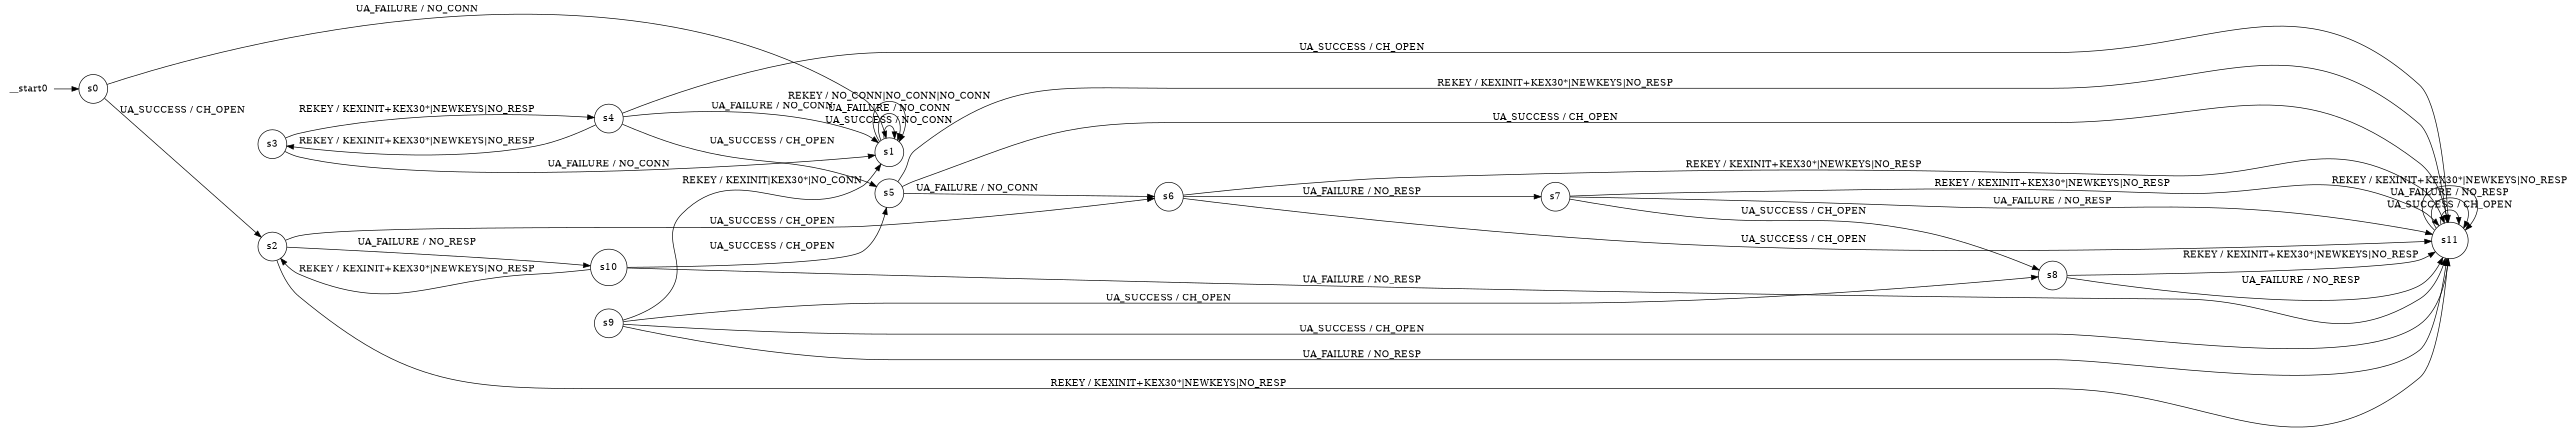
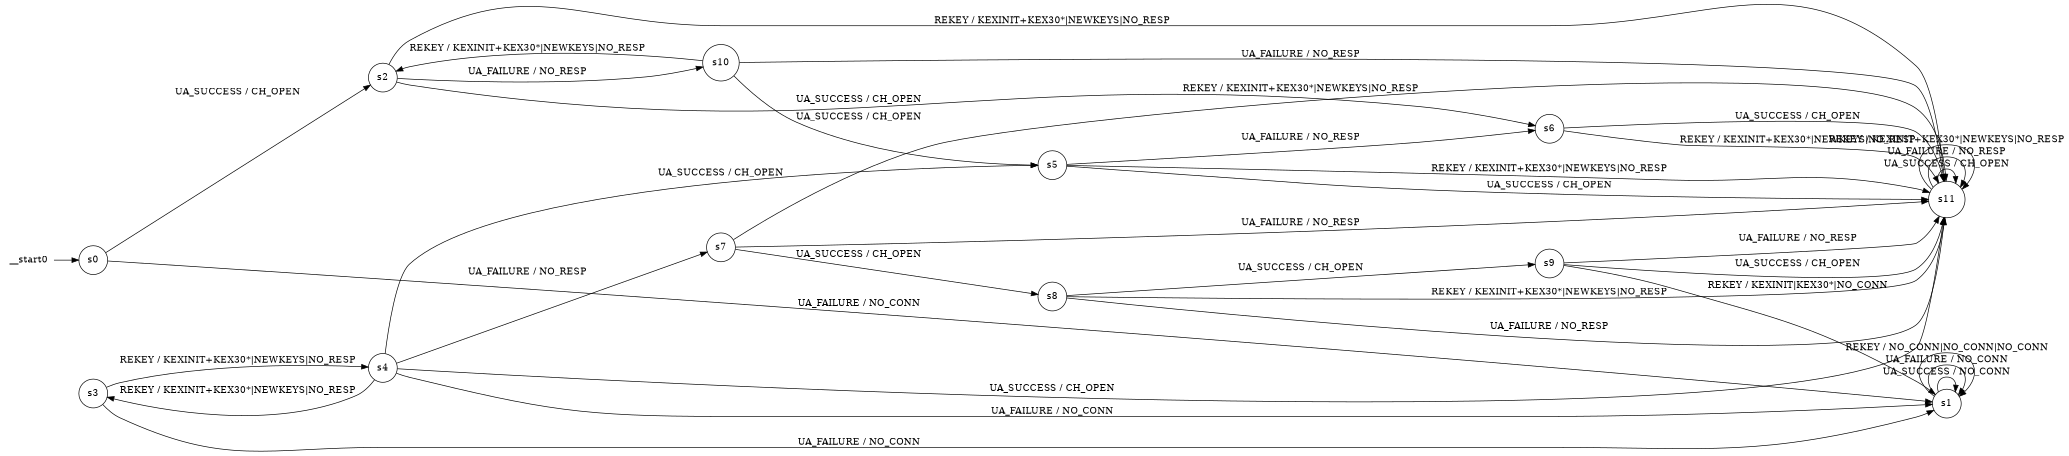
edge "s5" -> "s6": label "UA_FAILURE / NO_CONN" -> "UA_FAILURE / NO_RESP"
edge "s6" -> "s7": now "s4" -> "s7"
edge "s9" -> "s8": reversed
